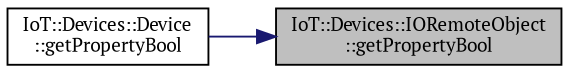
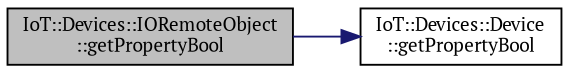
edge "IoT::Devices::Device ::getPropertyBool" -> "IoT::Devices::IORemoteObject ::getPropertyBool": reversed
